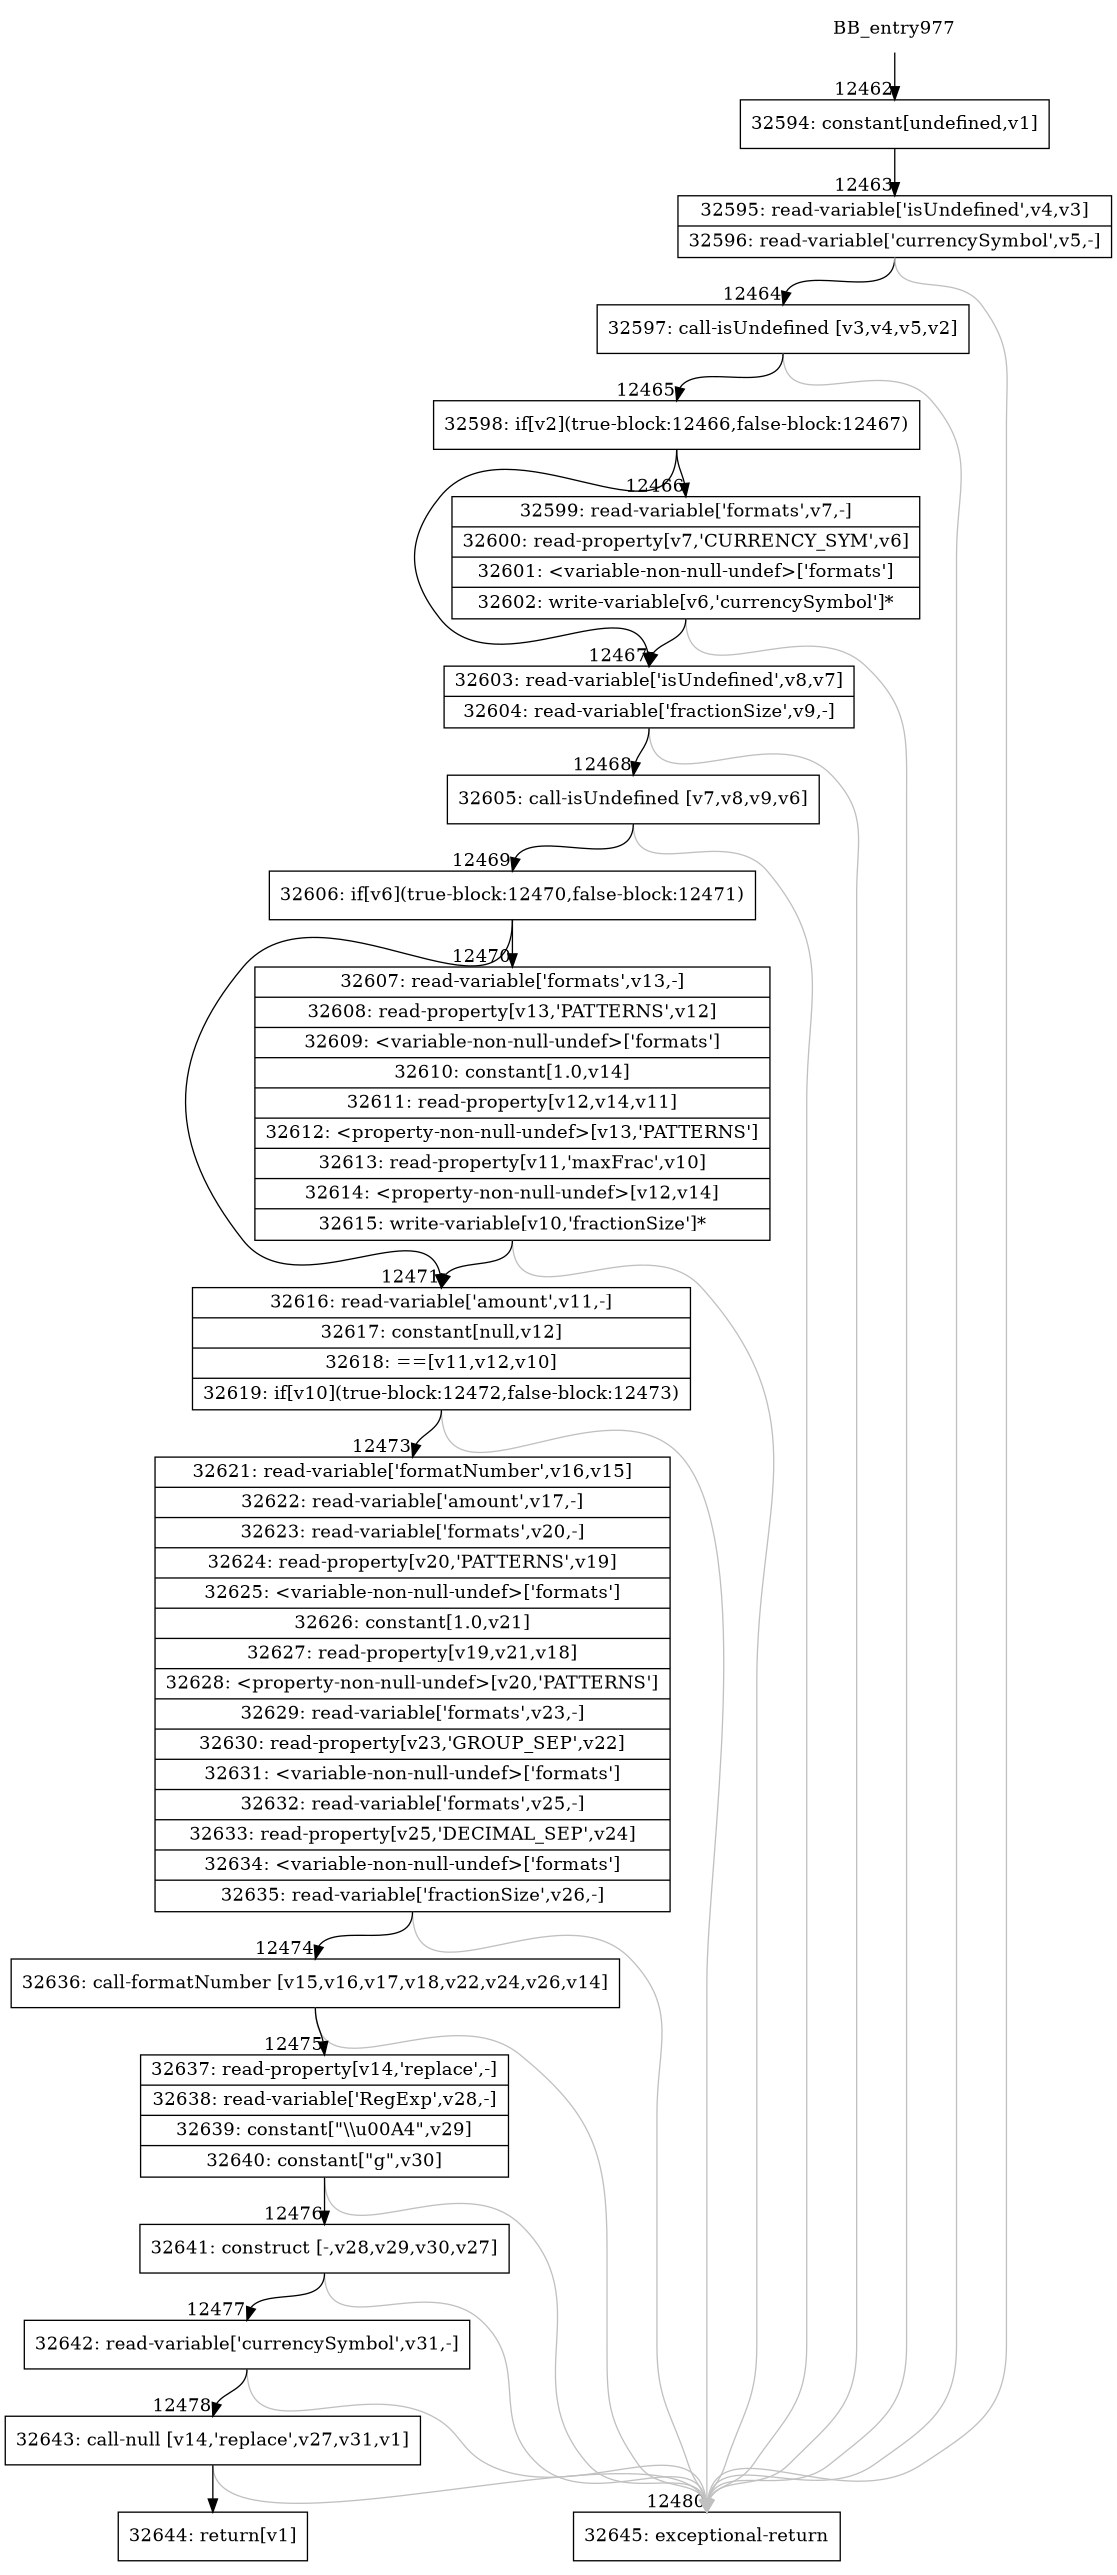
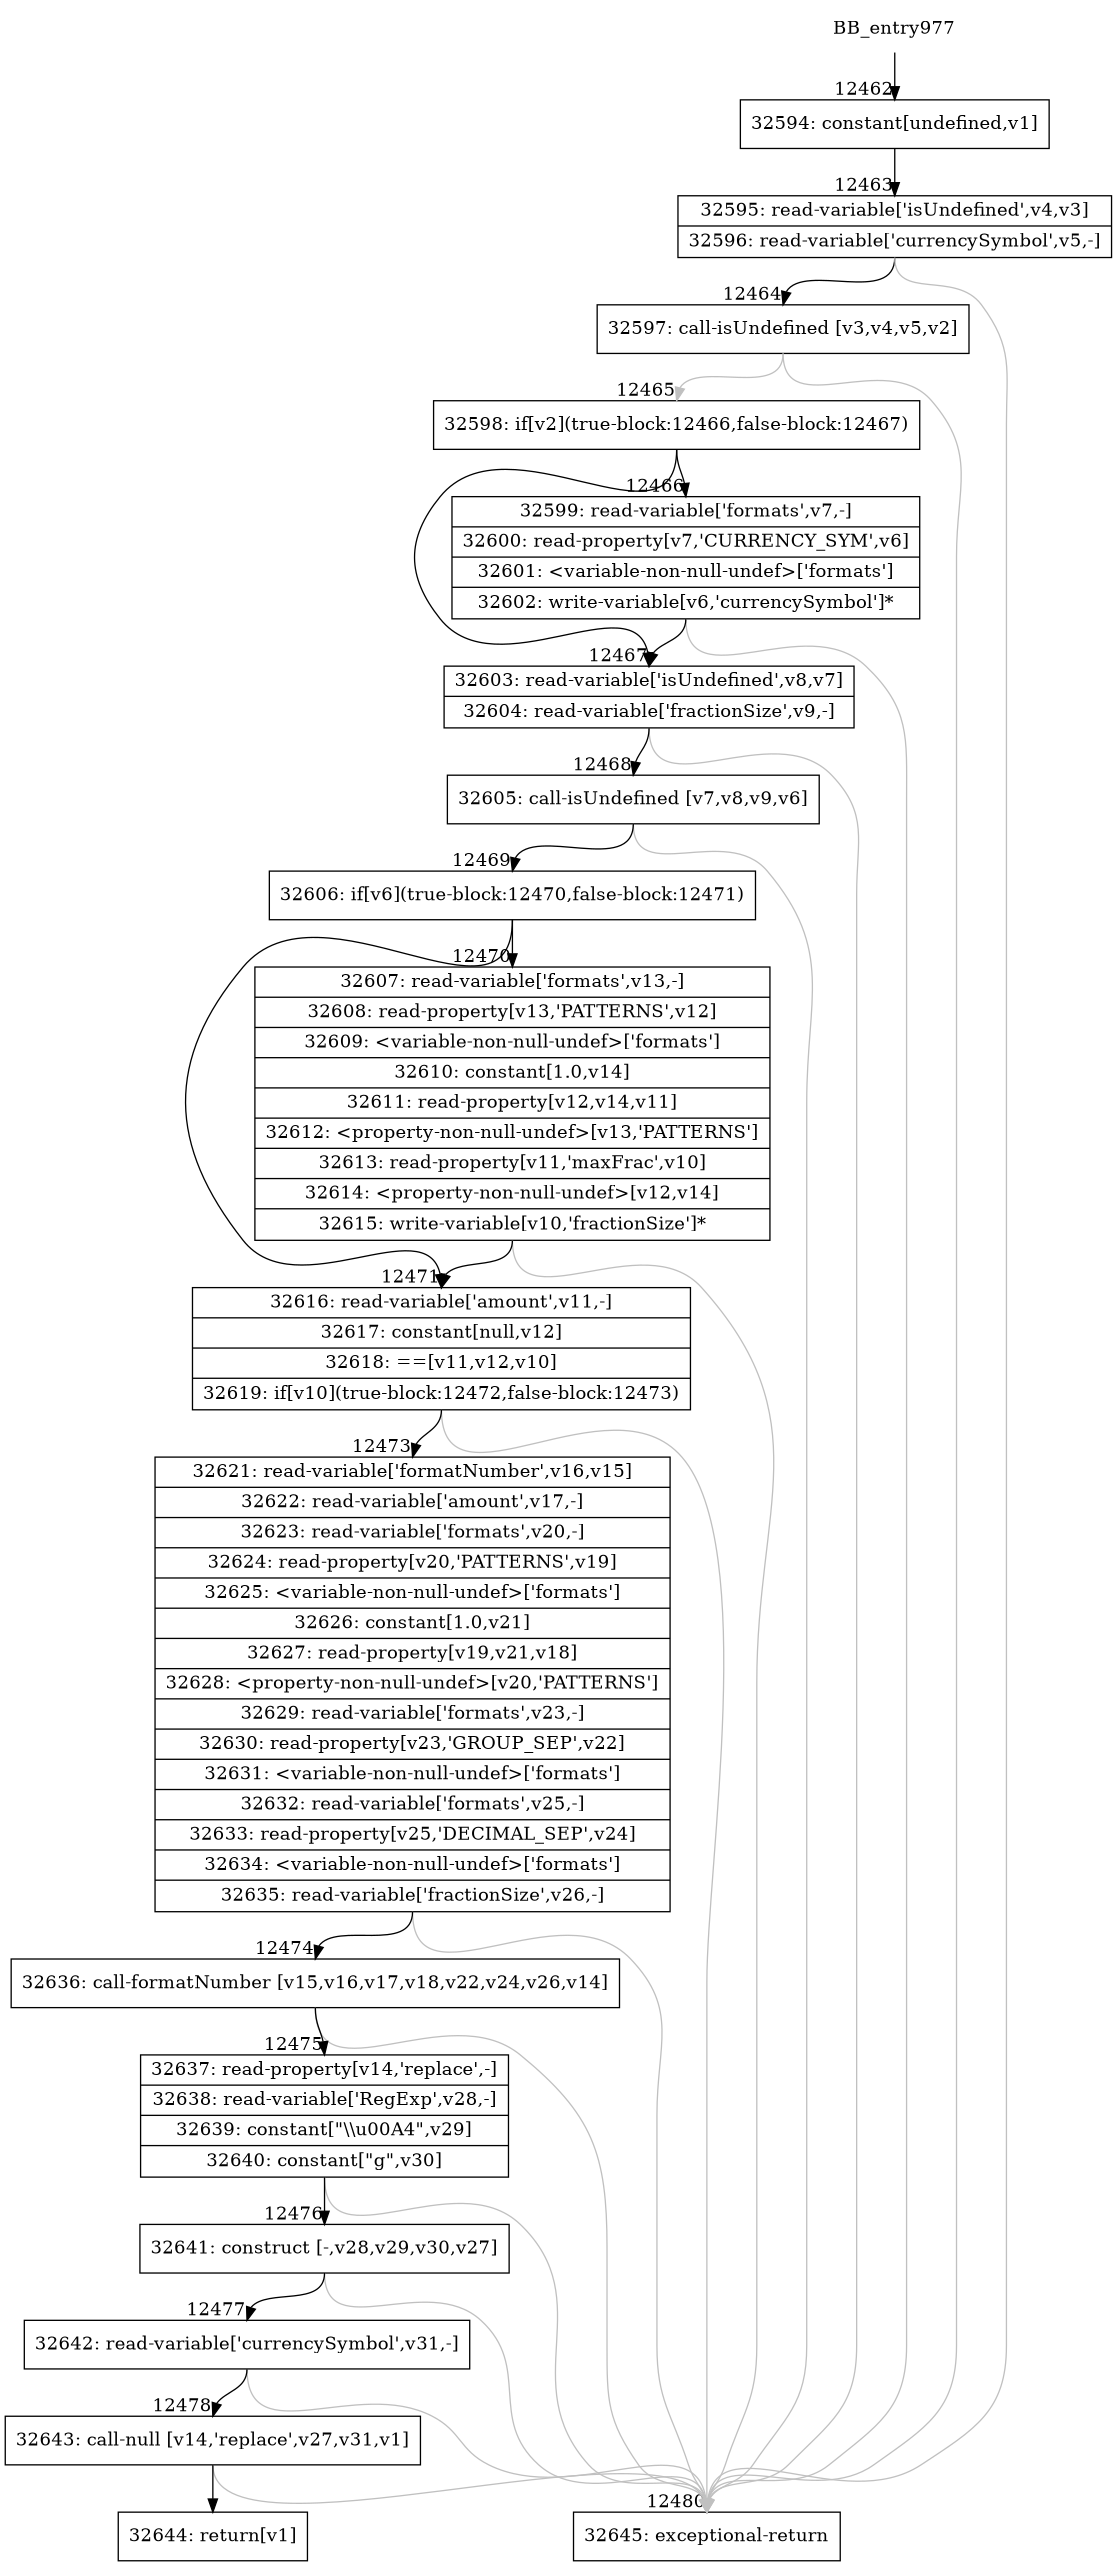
edge "32597: call-isUndefined [v3,v4,v5,v2]" -> "32598: if[v2](true-block:12466,false-block:12467)": color black -> gray
